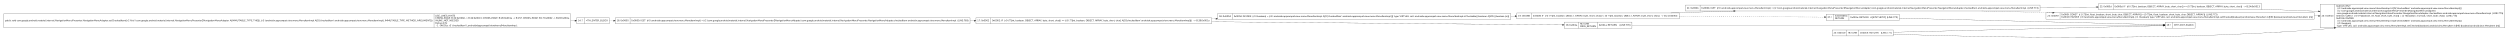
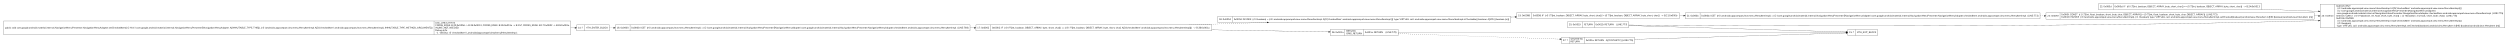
edge "21: 0x000b" -> "22: 0x000d": removed
edge "19: 0x0008" -> "27: ?": now "26: 0x001a" -> "27: ?"
